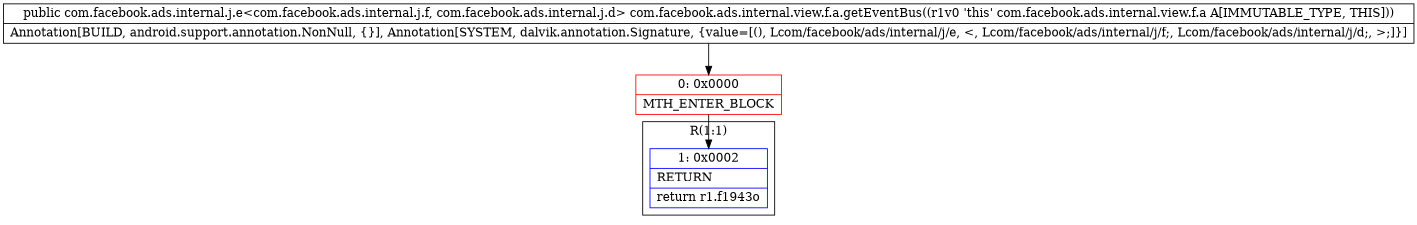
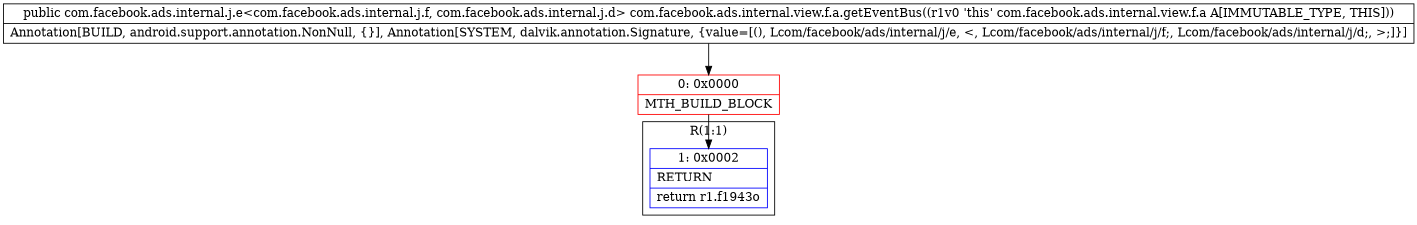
node "0: 0x0000": text "MTH_ENTER_BLOCK" -> "MTH_BUILD_BLOCK"
